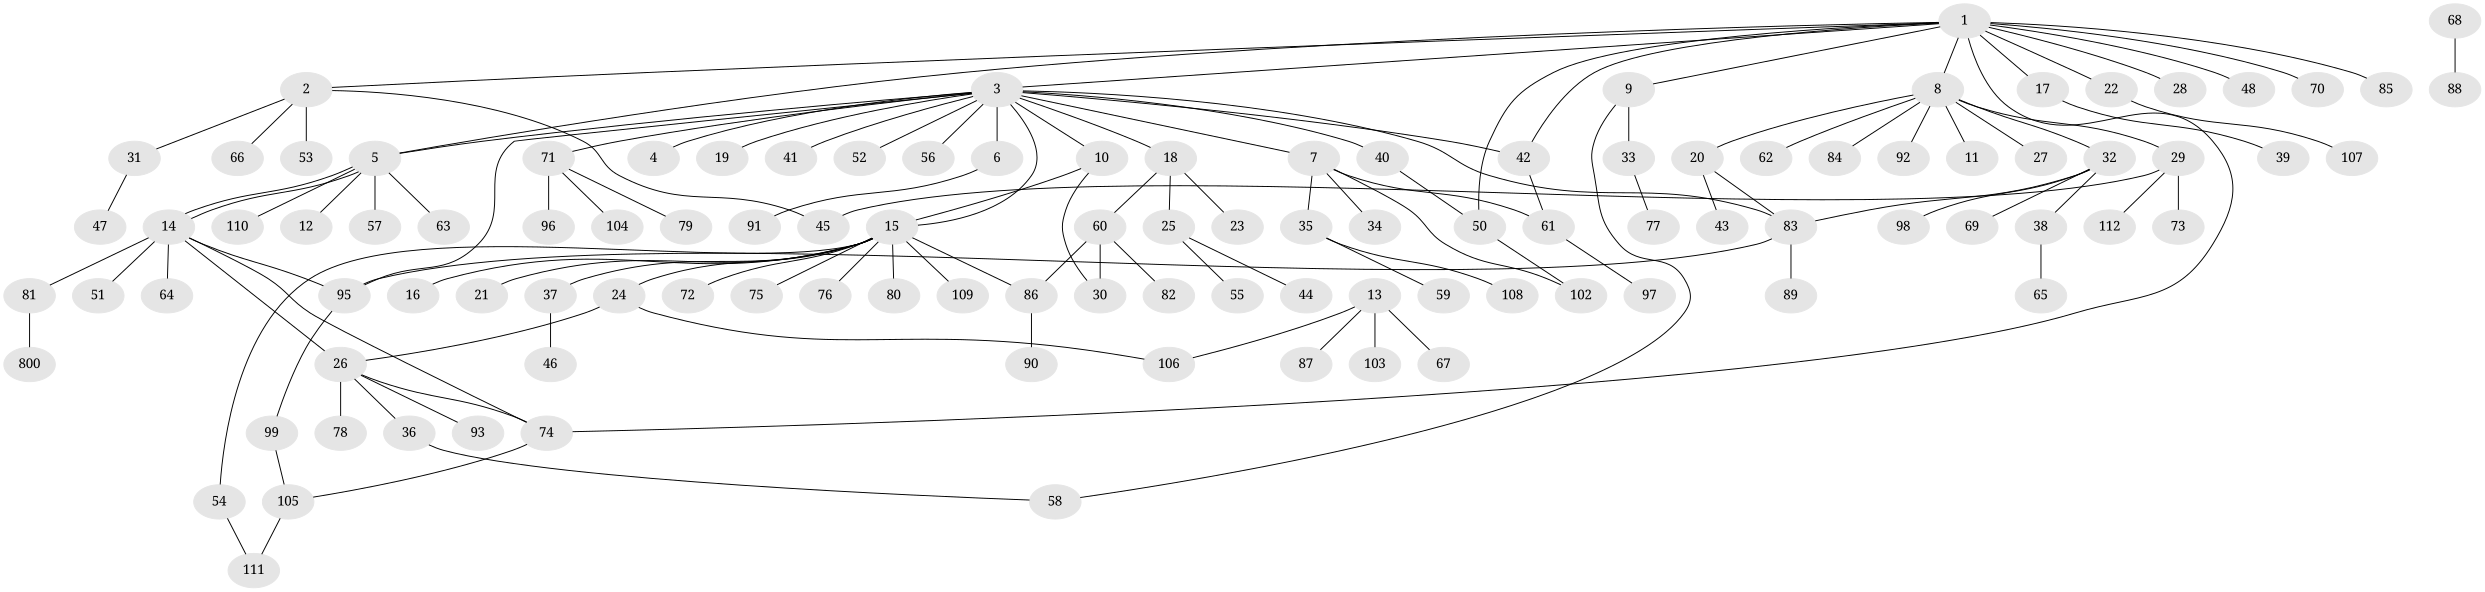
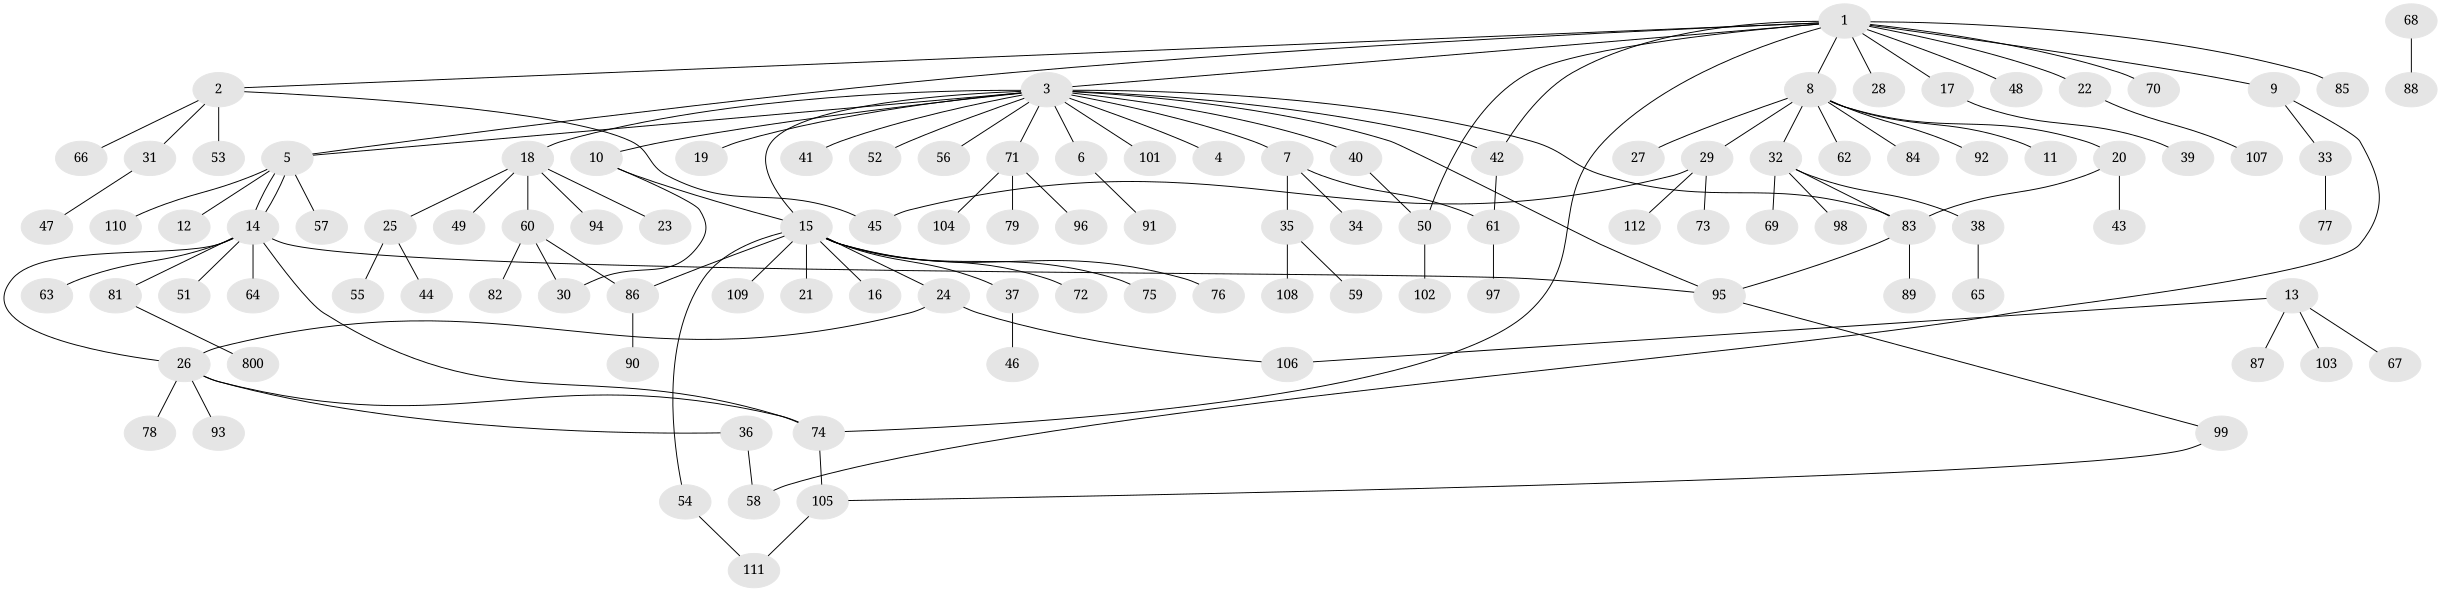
node "101": added
edge "5" -- "63": now "14" -- "63"
node "49": added
node "94": added
edge "7" -- "102": removed
node "80": removed
